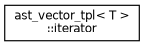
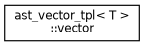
node "ast_vector_tpl< T > ::iterator": label "ast_vector_tpl< T > ::iterator" -> "ast_vector_tpl< T > ::vector"
